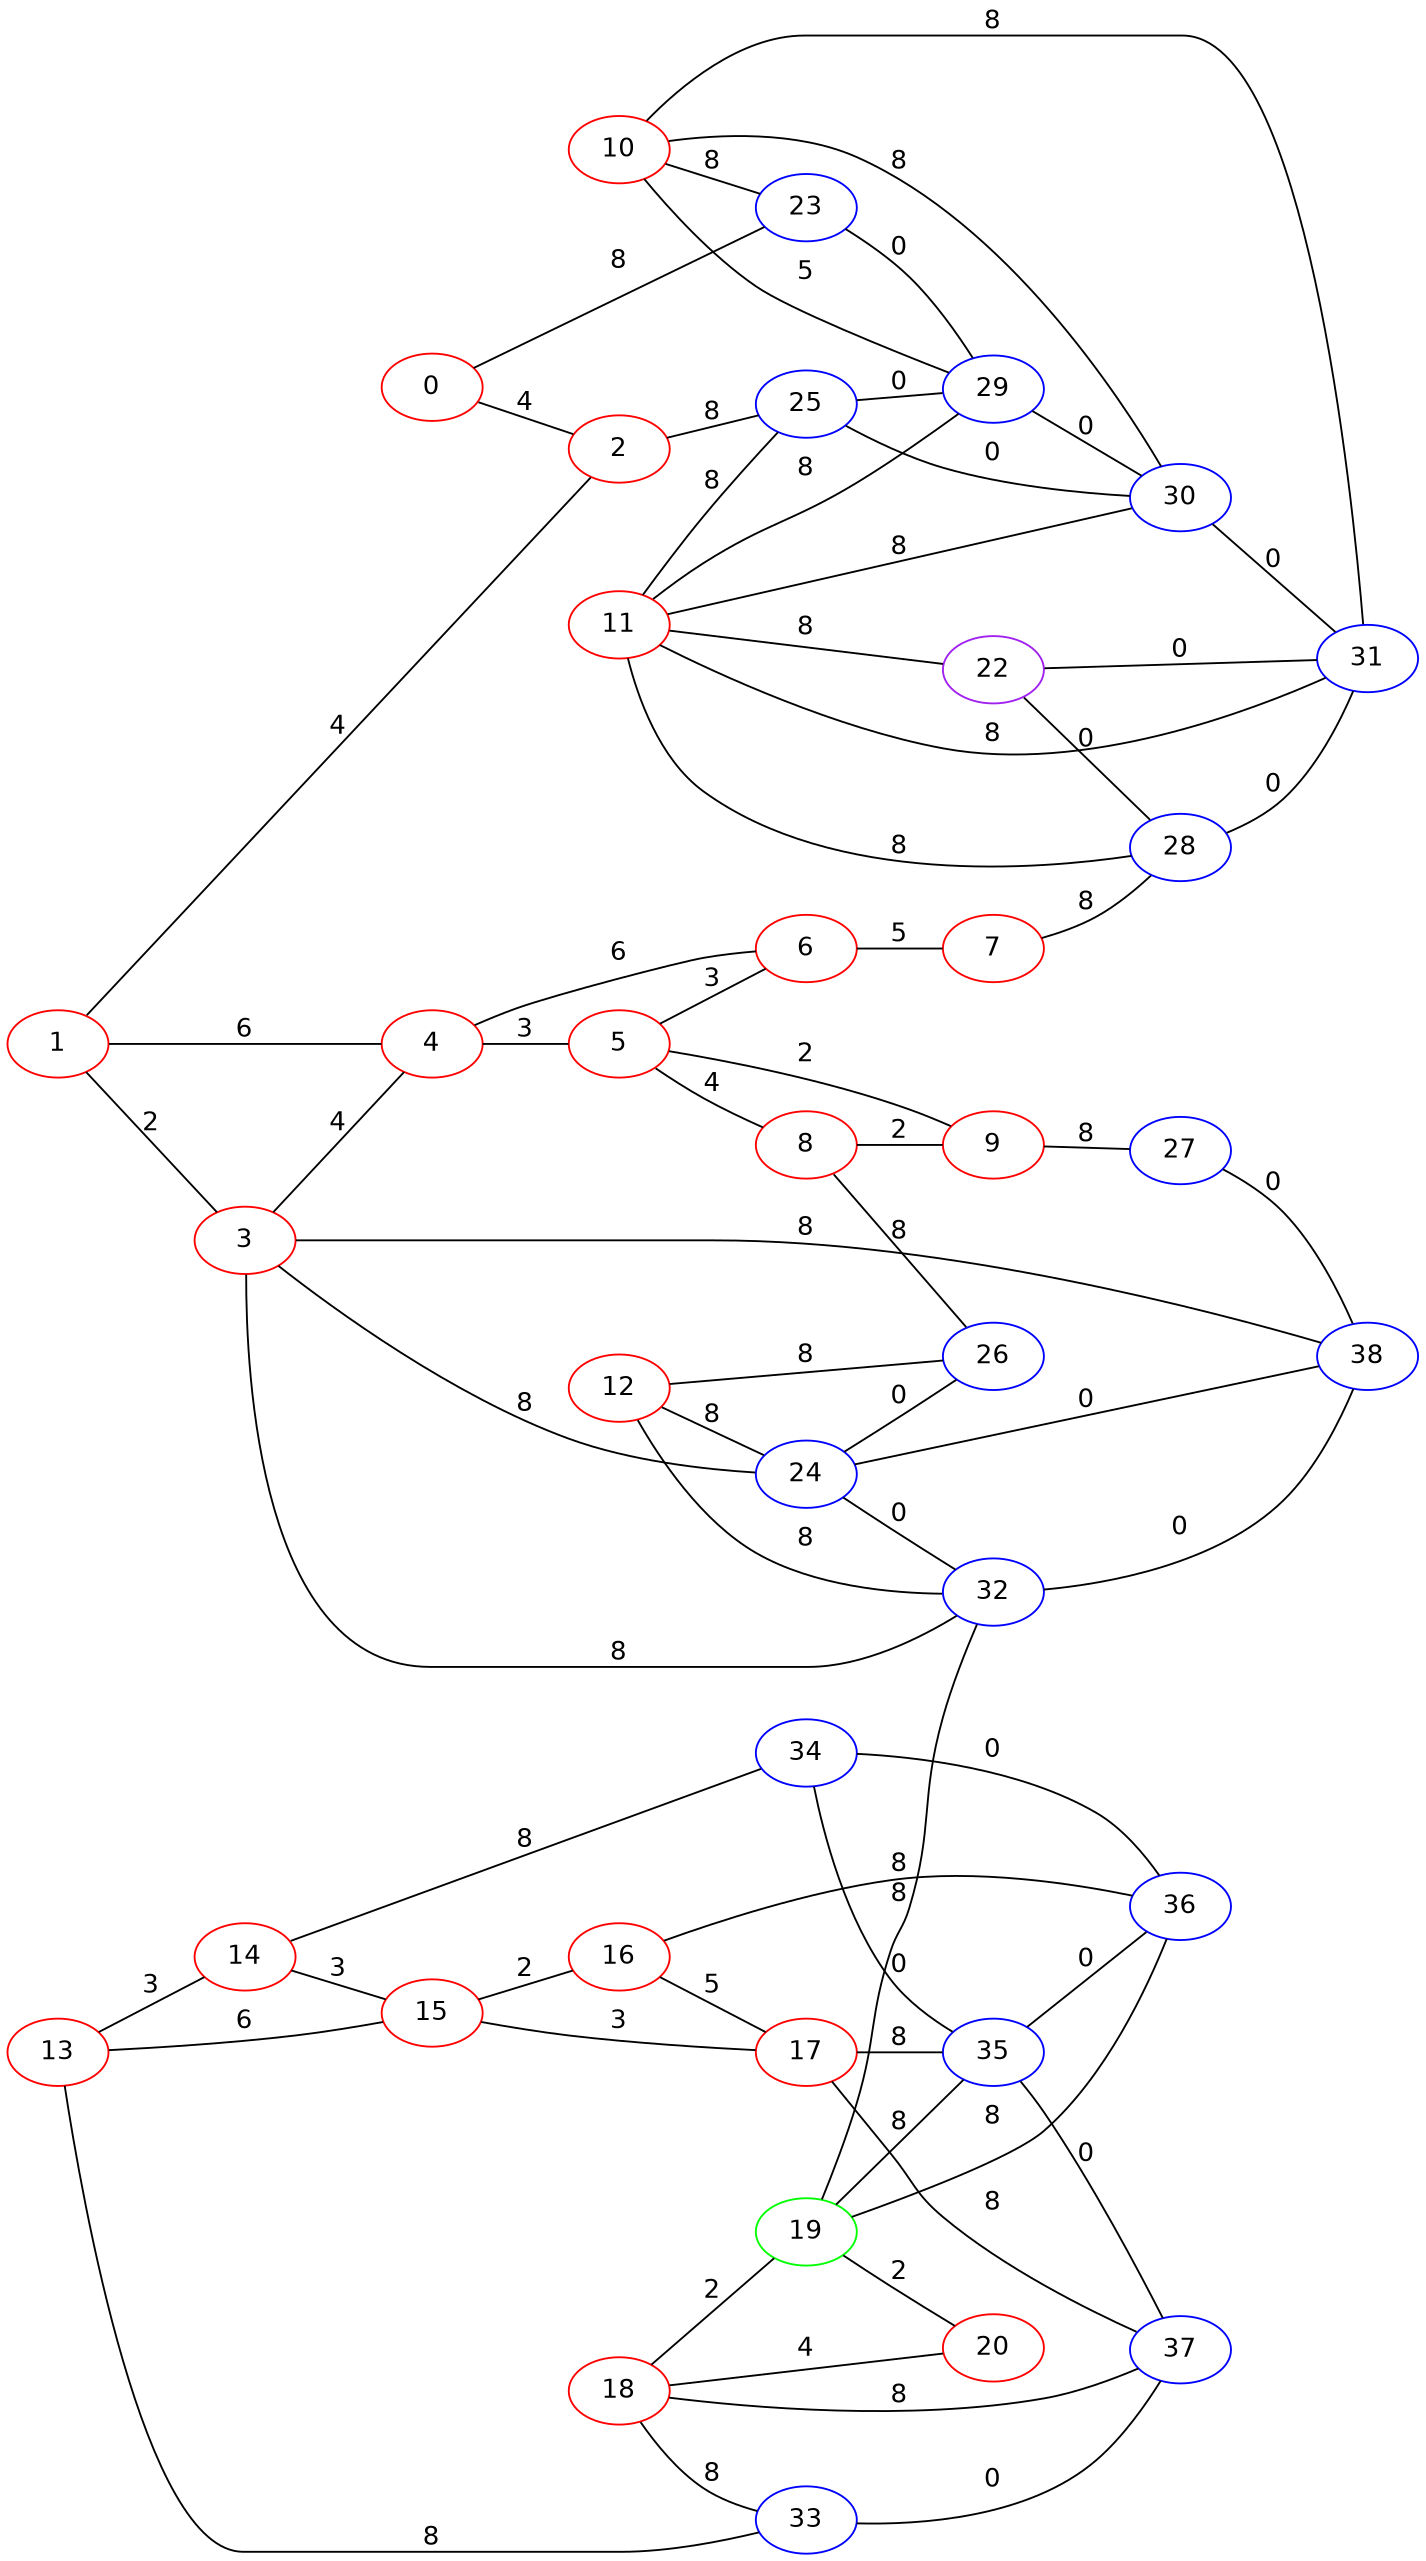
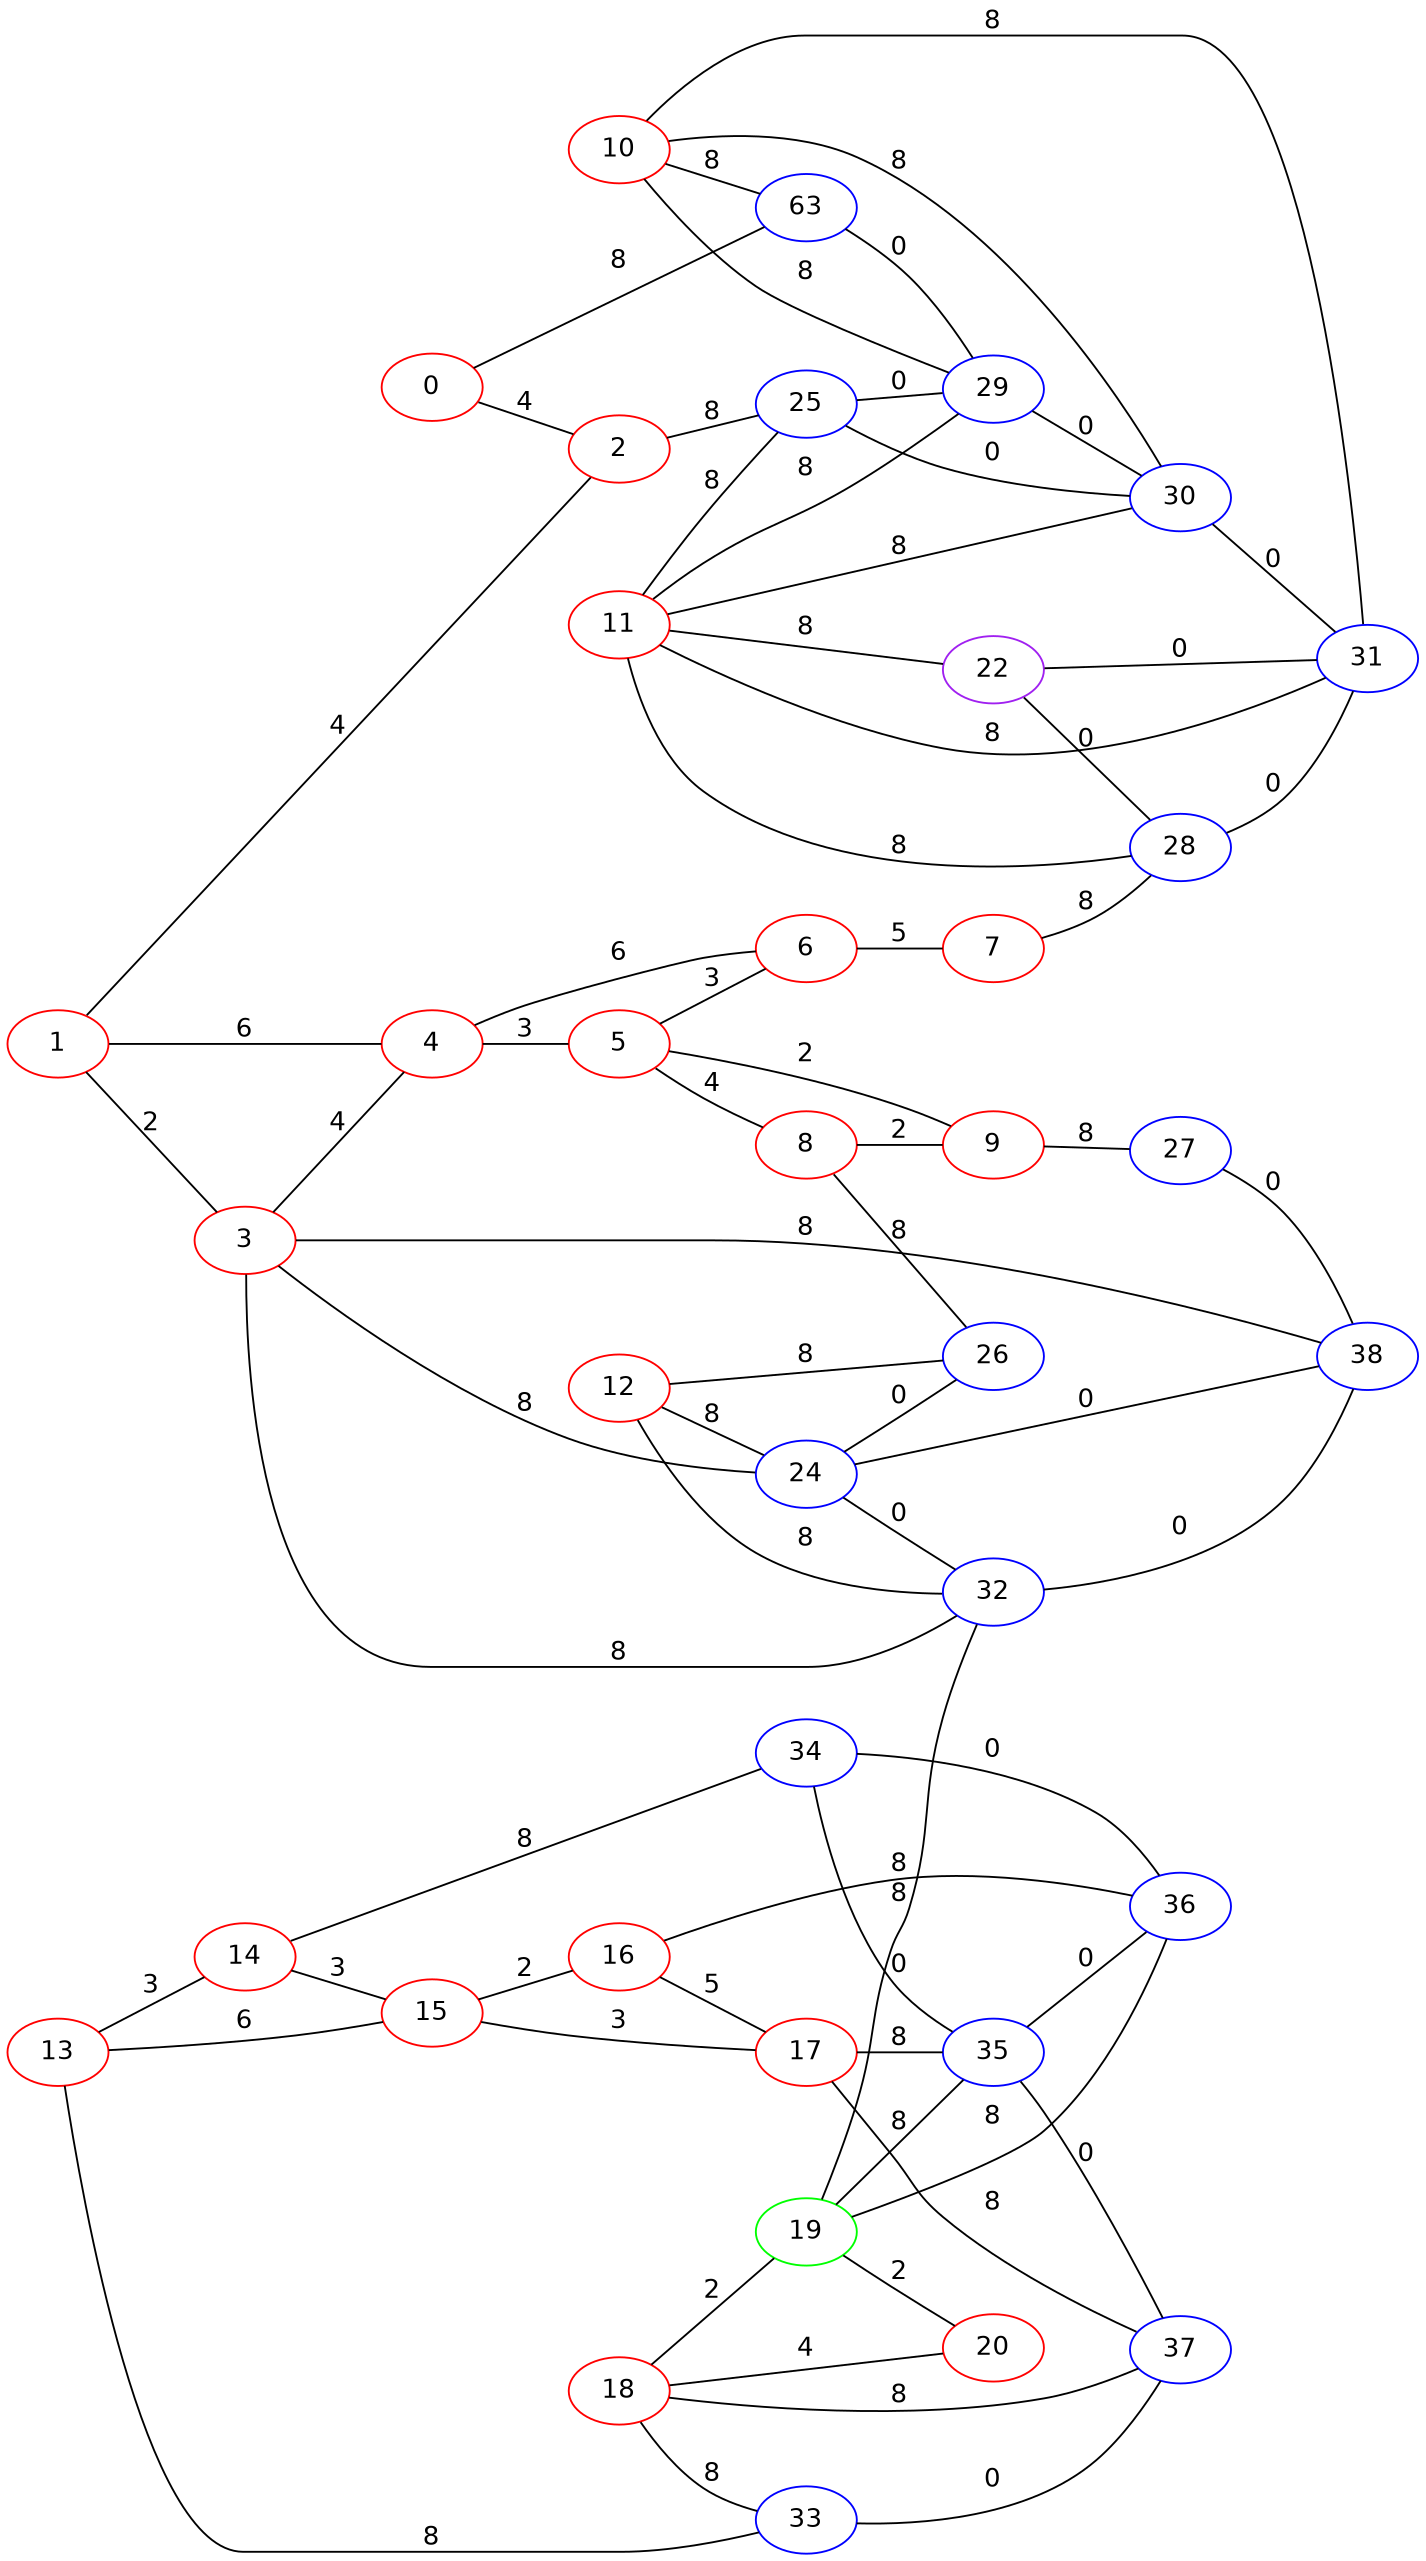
node "23": label "23" -> "63"
edge "10" -- "29": label "5" -> "8"
